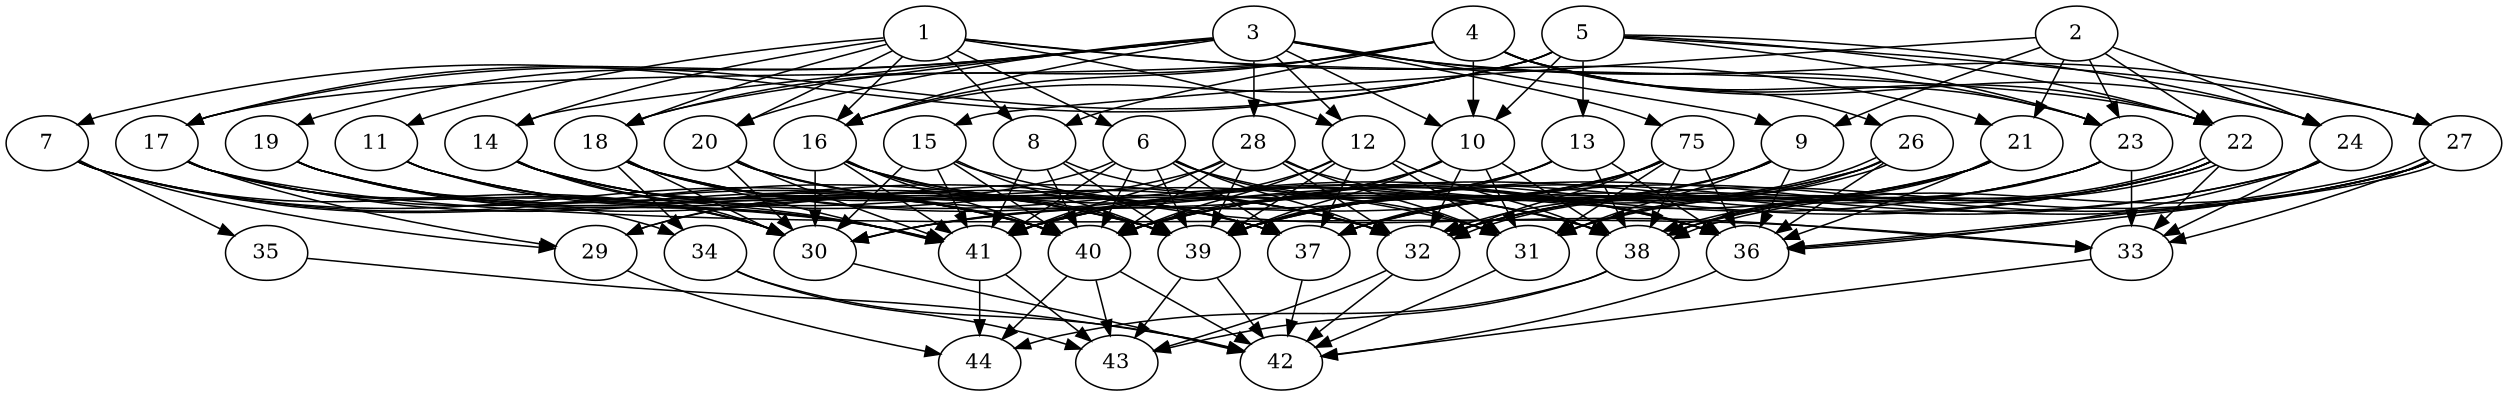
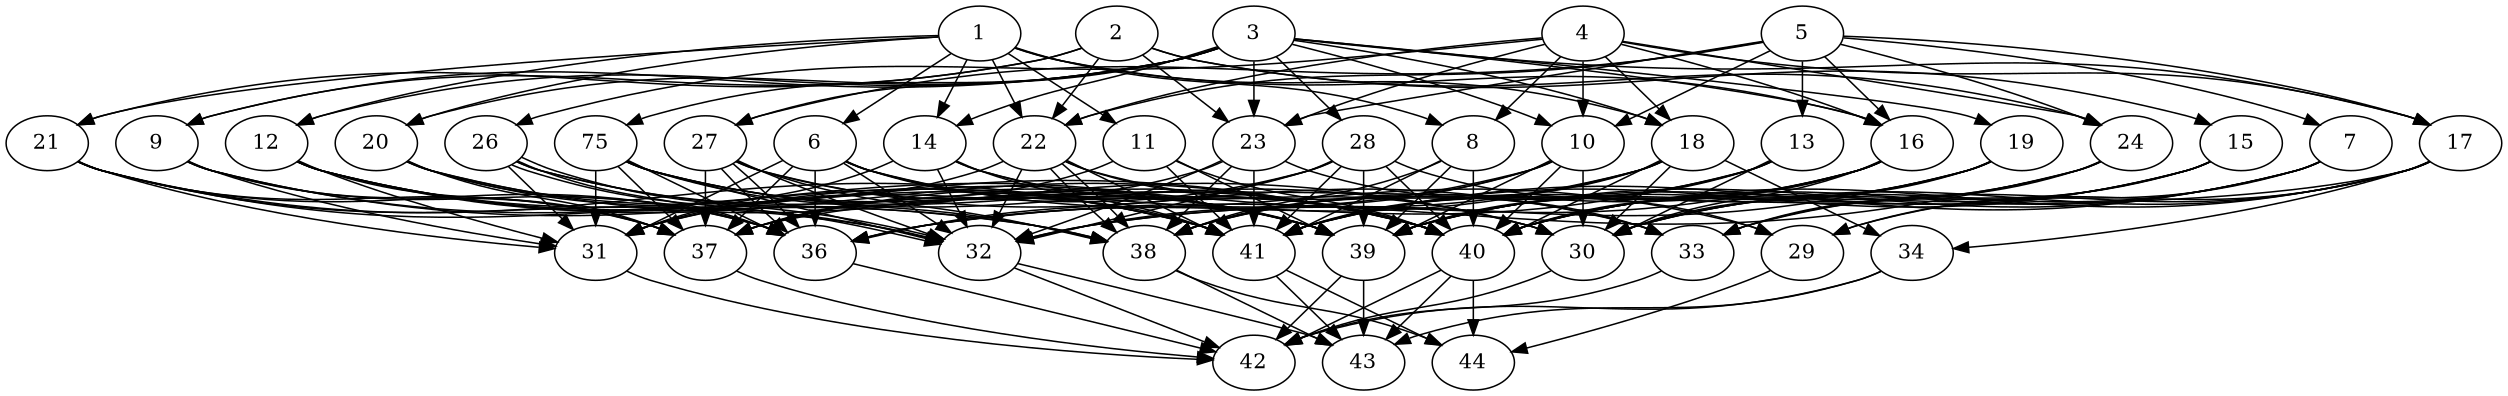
edge "14" -> "39": removed
node "35": removed
